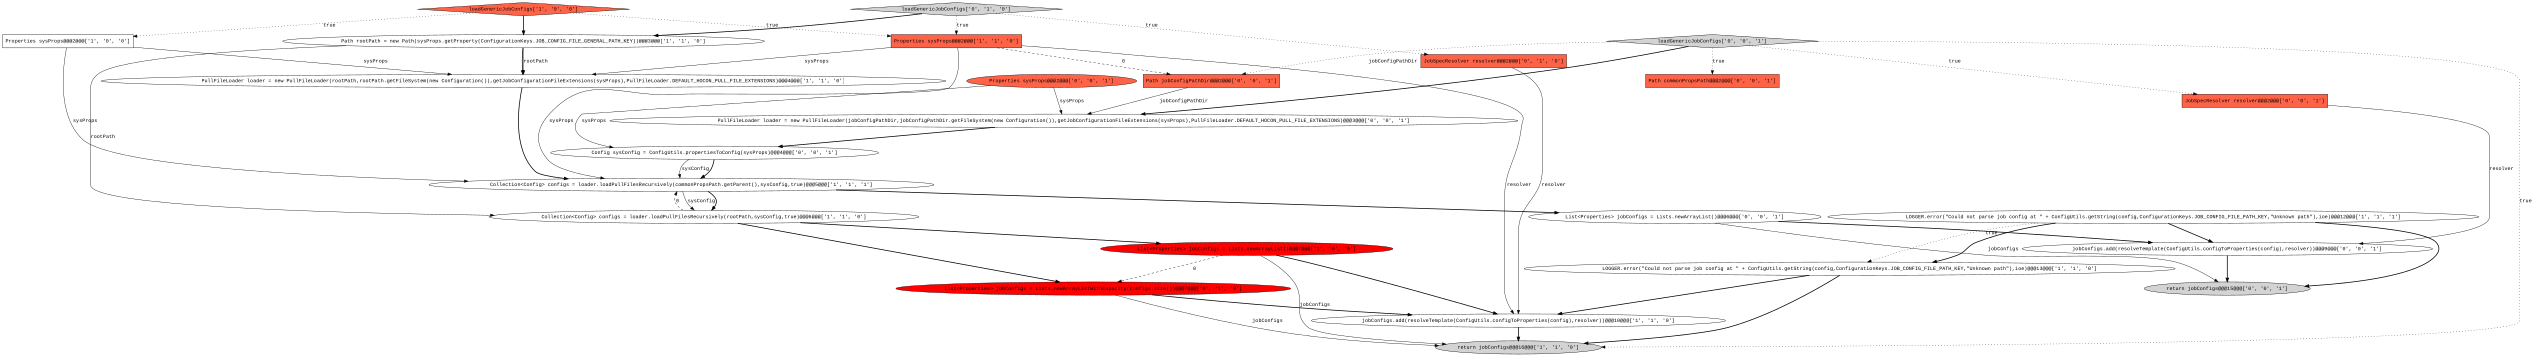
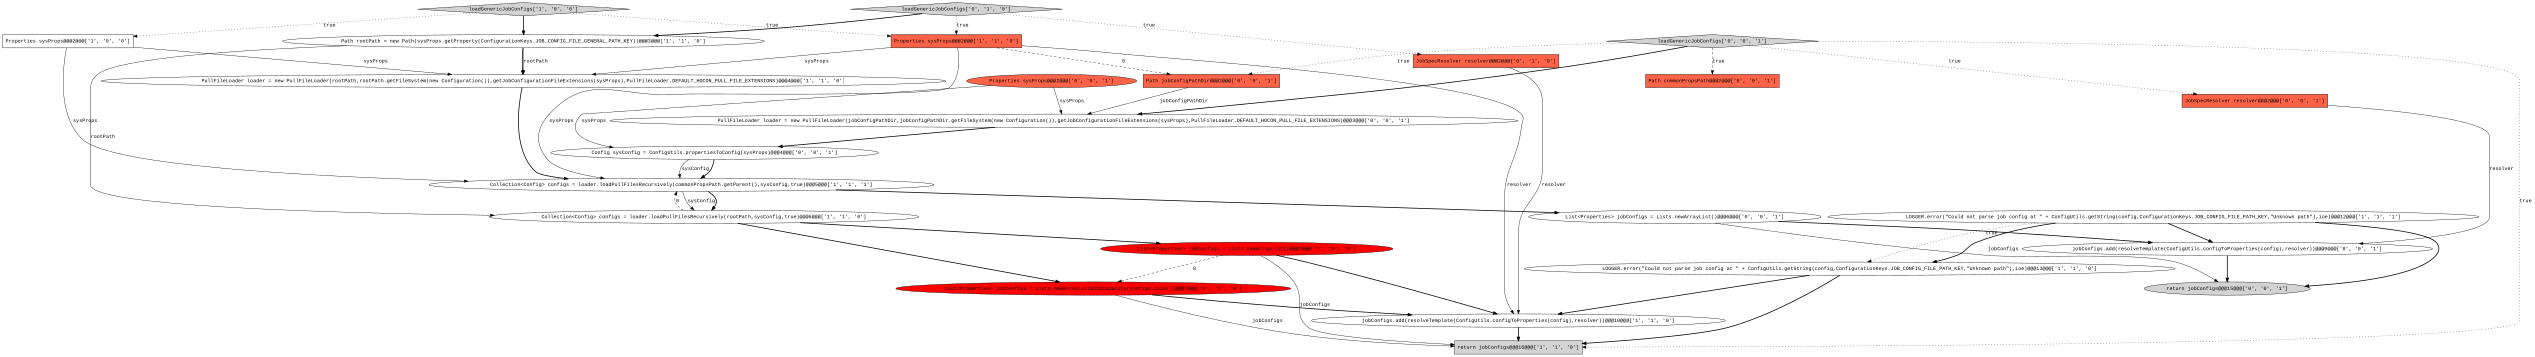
node "loadGenericJobConfigs['1', '0', '0']": fillcolor tomato -> lightgray
edge "loadGenericJobConfigs['0', '0', '1']" -> "Path commonPropsPath@@@2@@@['0', '0', '1']": style dotted -> dashed
edge "loadGenericJobConfigs['0', '0', '1']" -> "Path jobConfigPathDir@@@2@@@['0', '0', '1']": label "jobConfigPathDir" -> "true"
node "return jobConfigs@@@16@@@['1', '1', '0']": shape ellipse -> box
